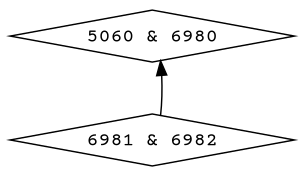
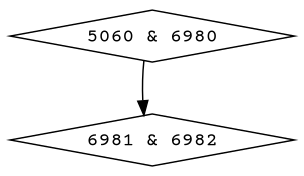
edge "6981 & 6982" -> "5060 & 6980": reversed
